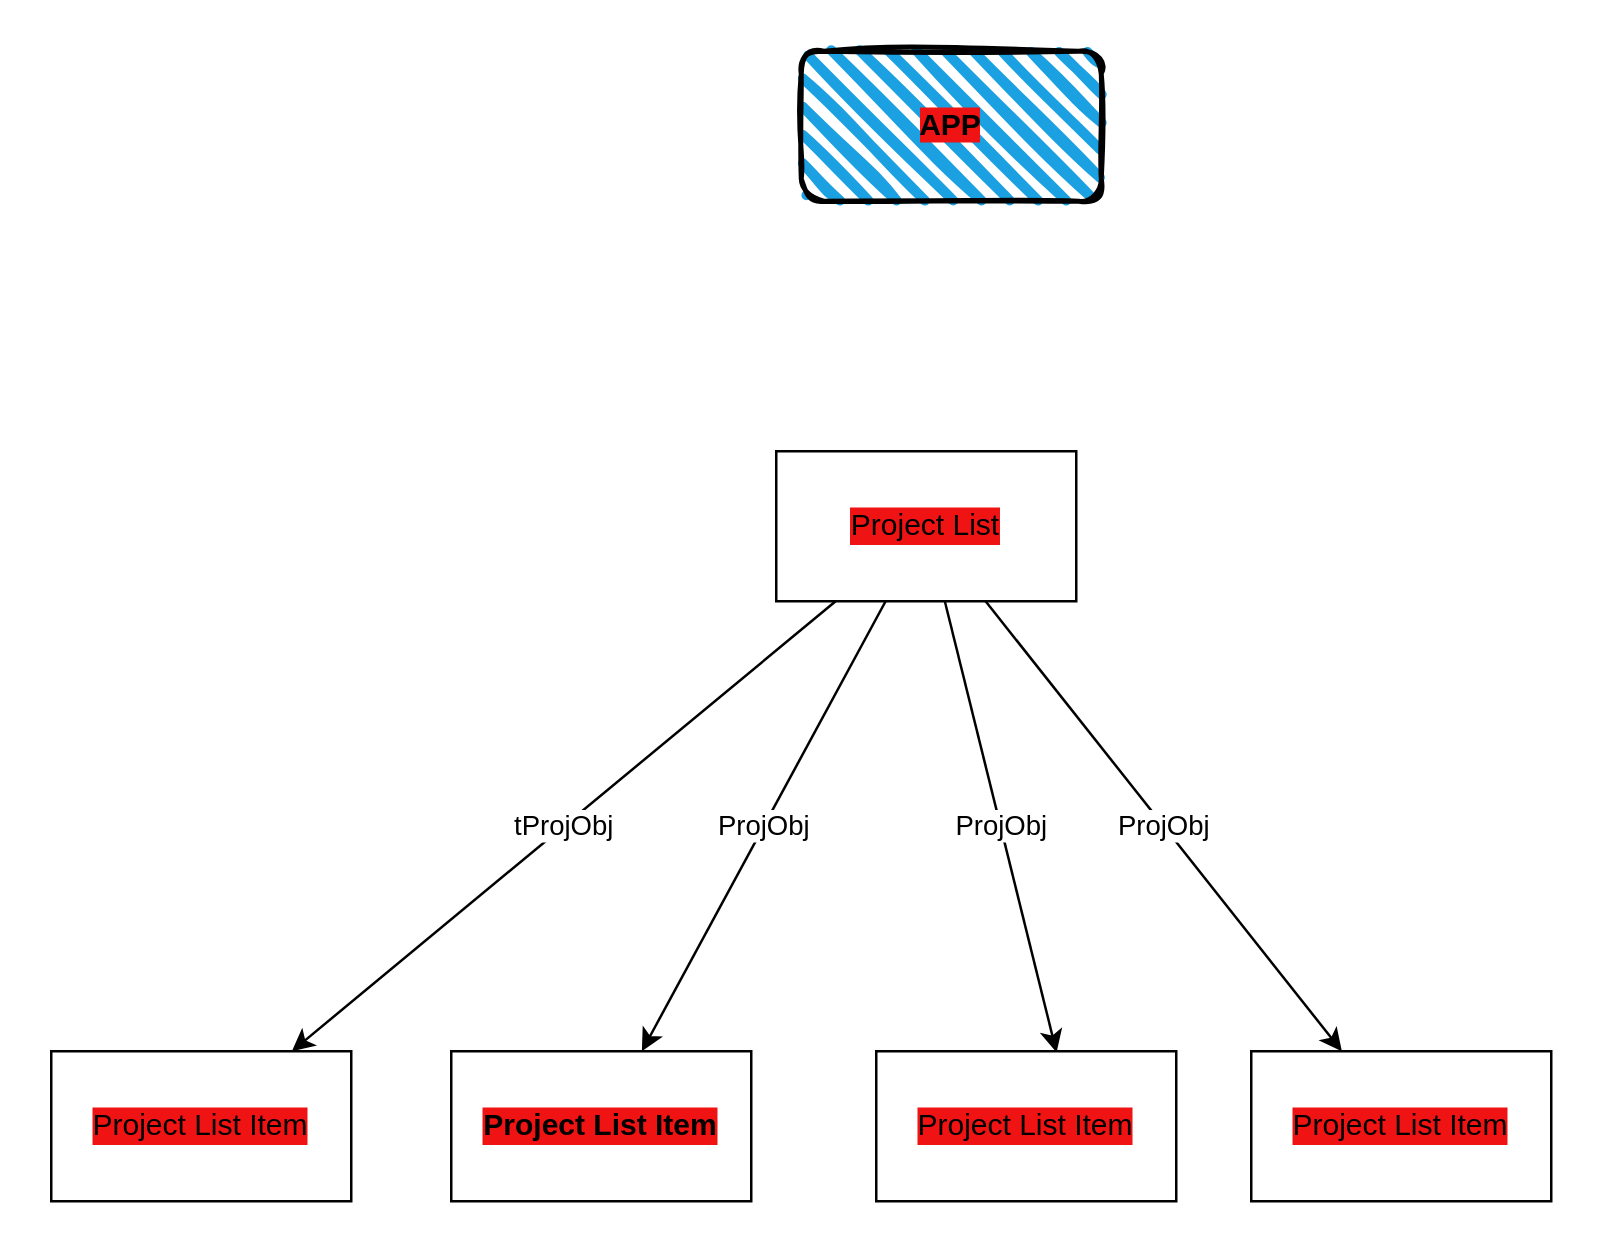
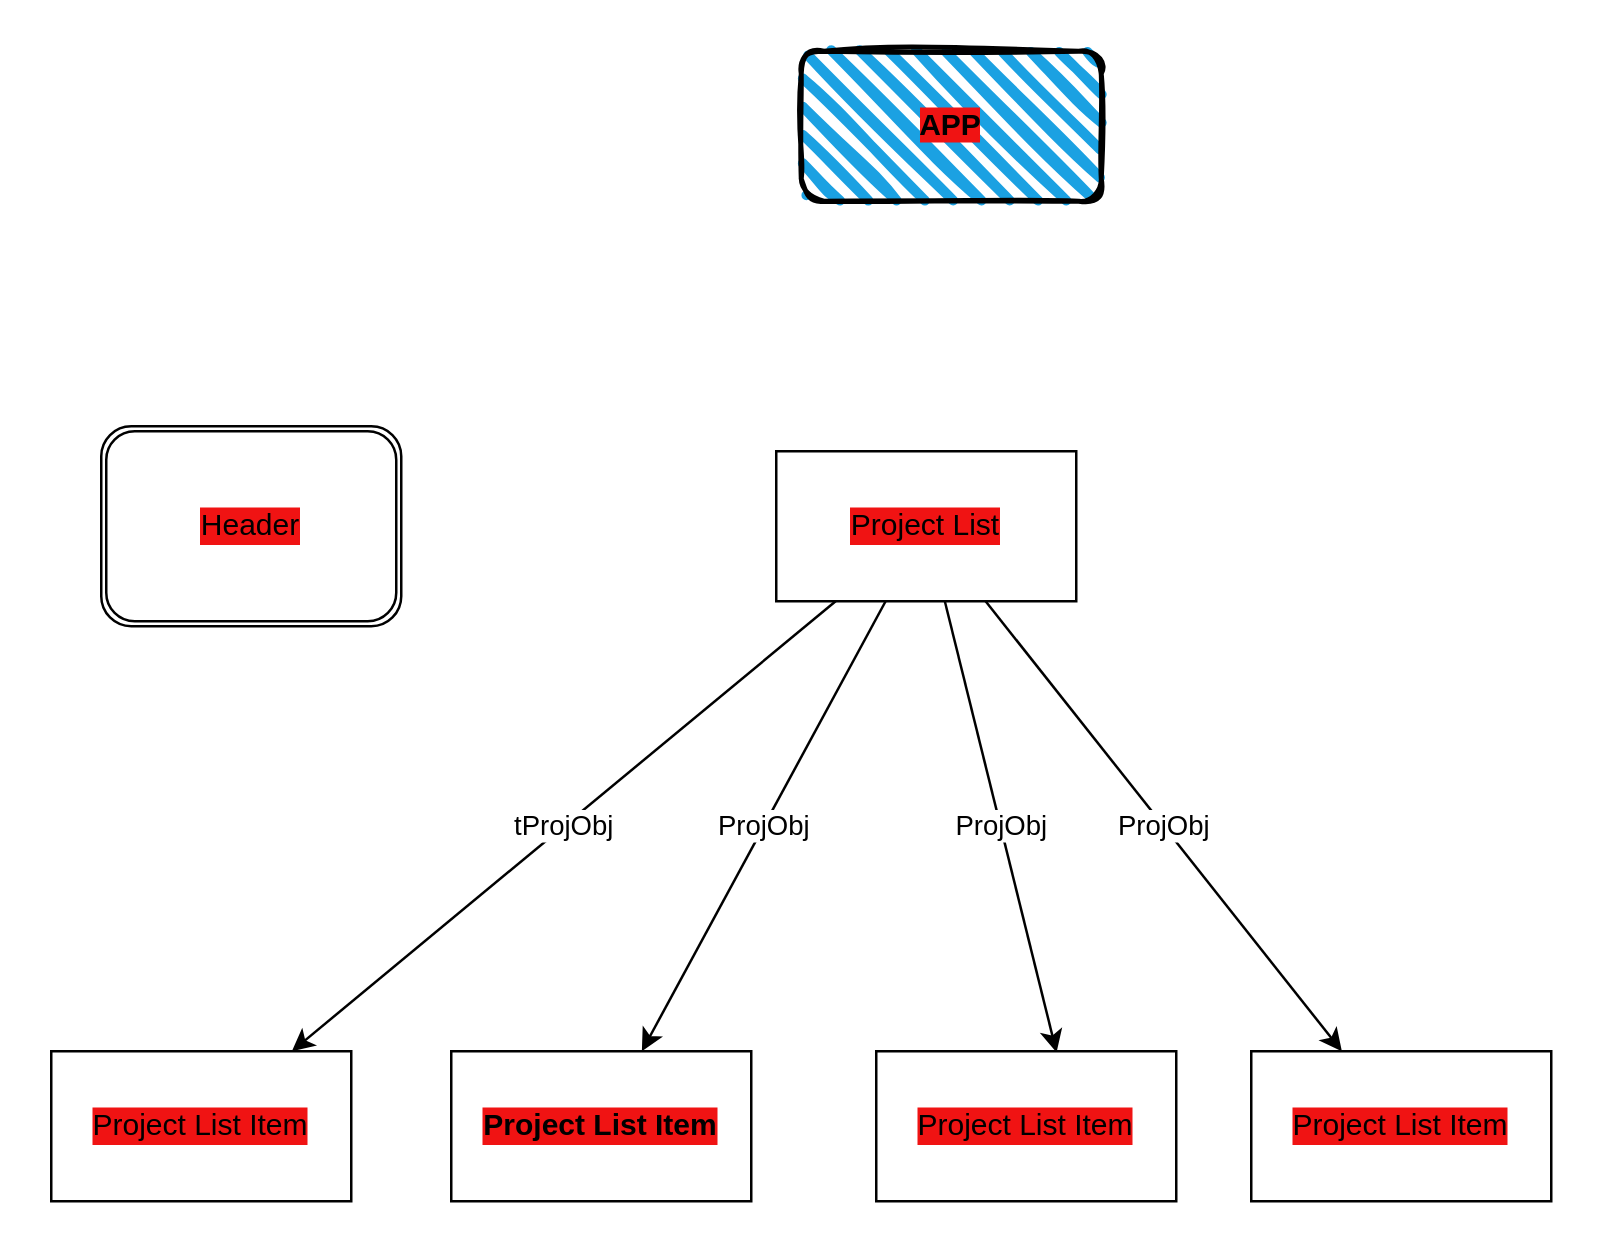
node "Header": added
